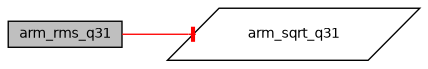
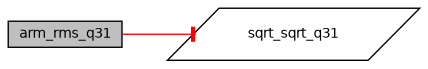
node "arm_sqrt_q31": label "arm_sqrt_q31" -> "sqrt_sqrt_q31"
